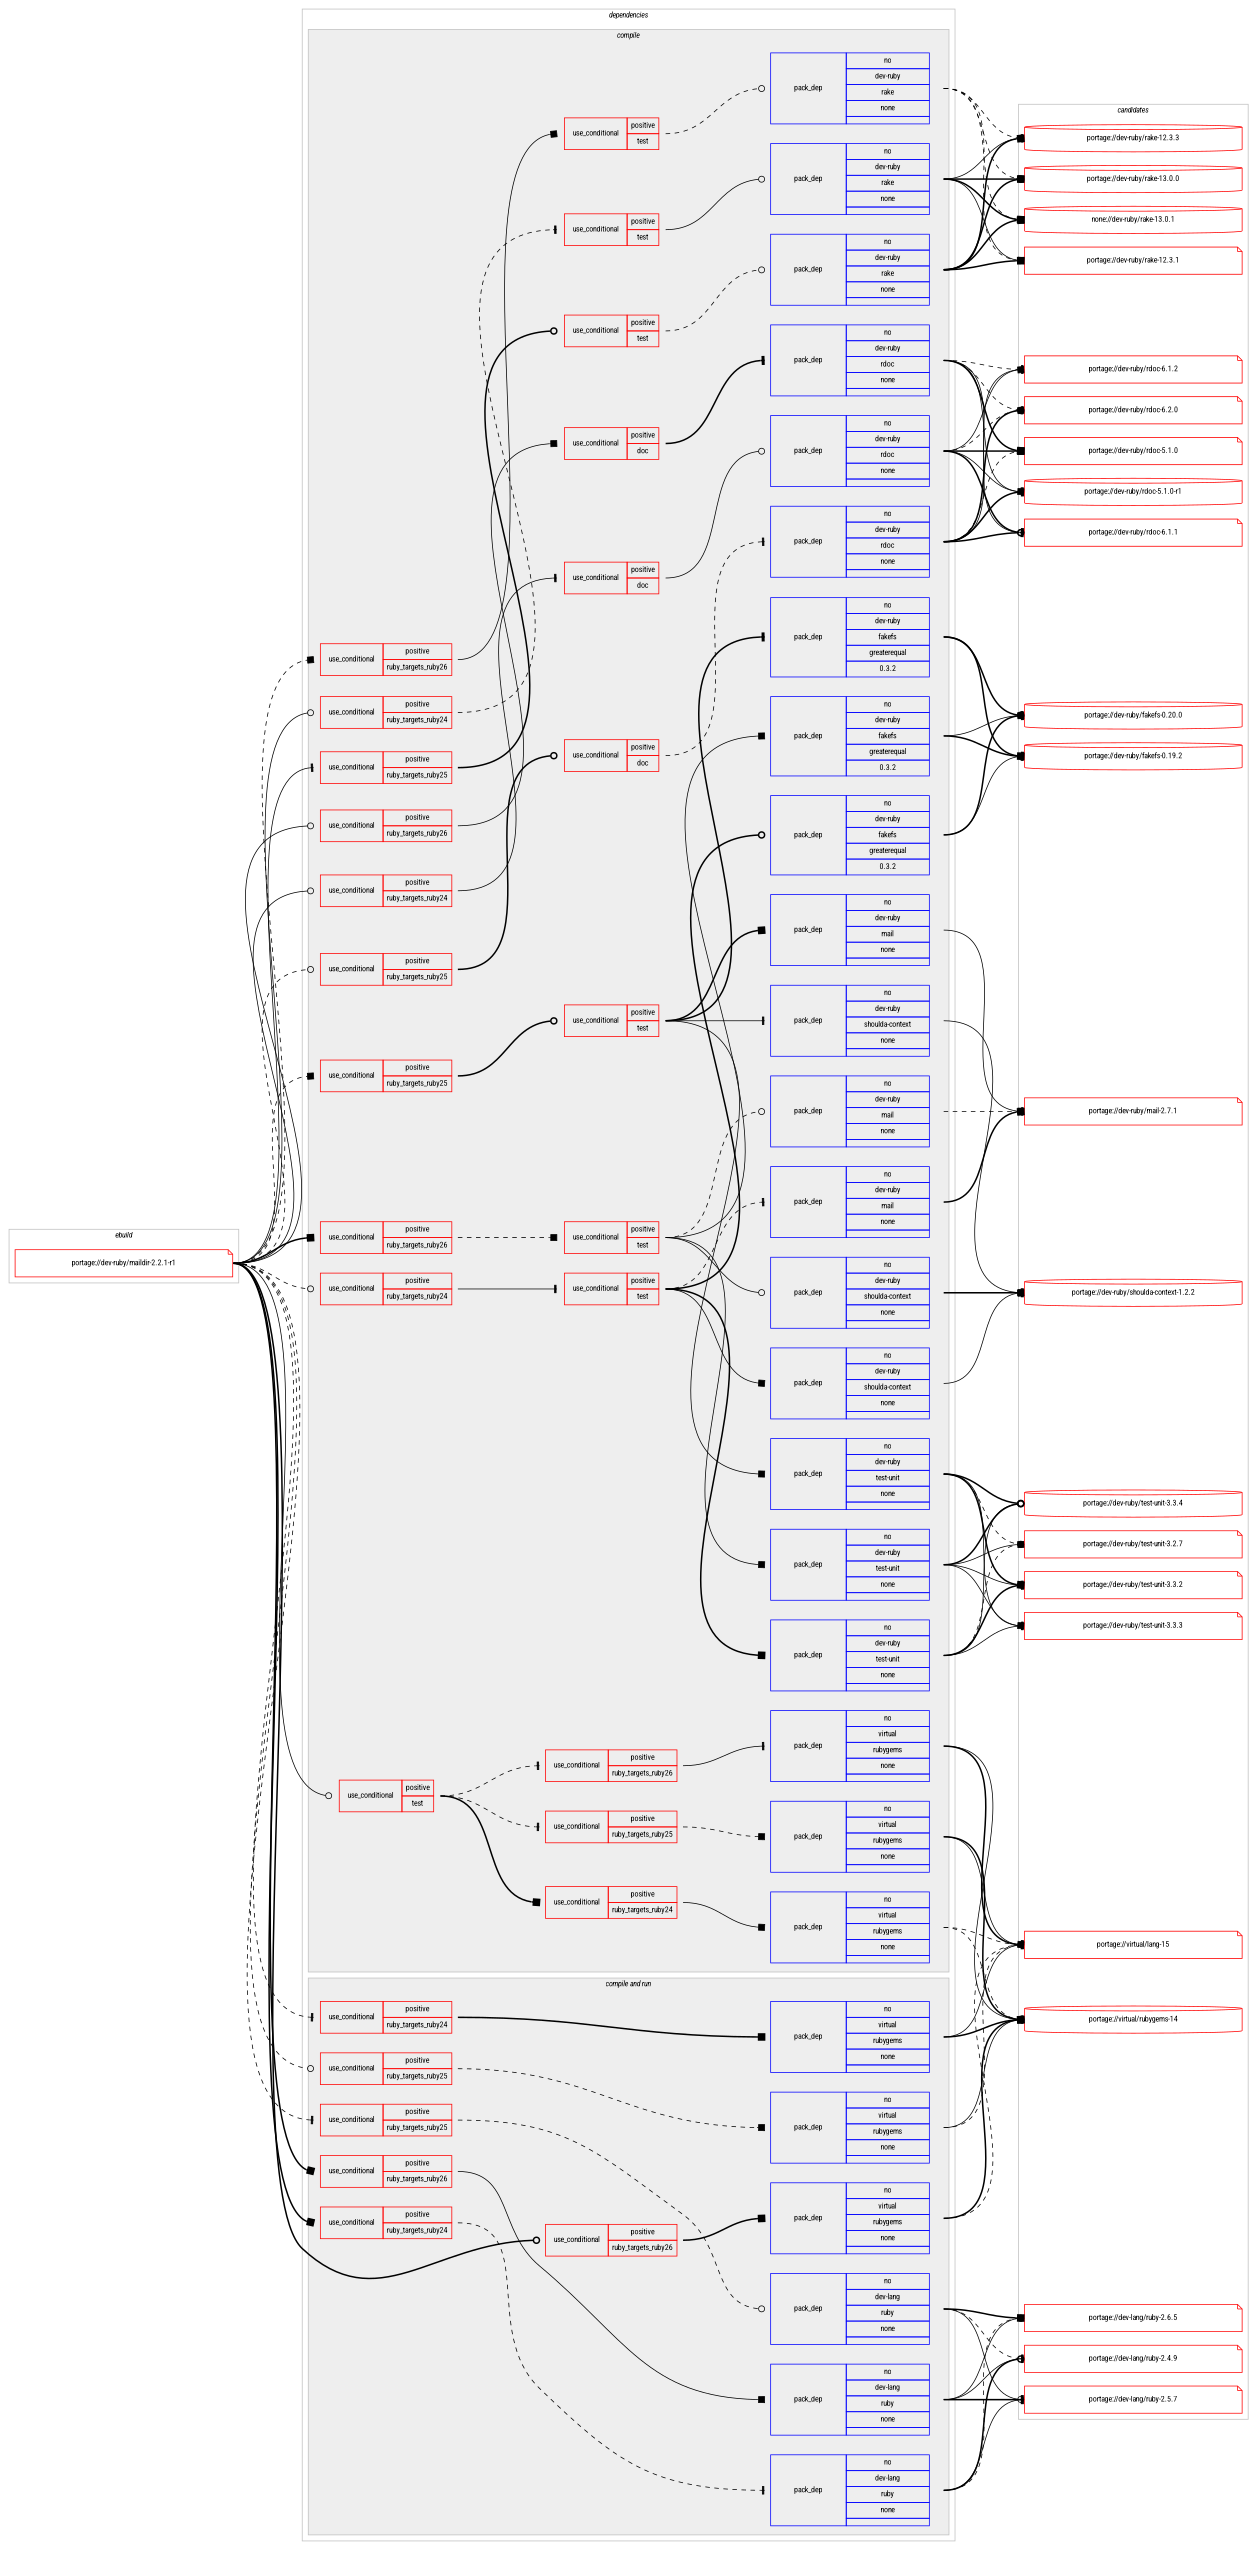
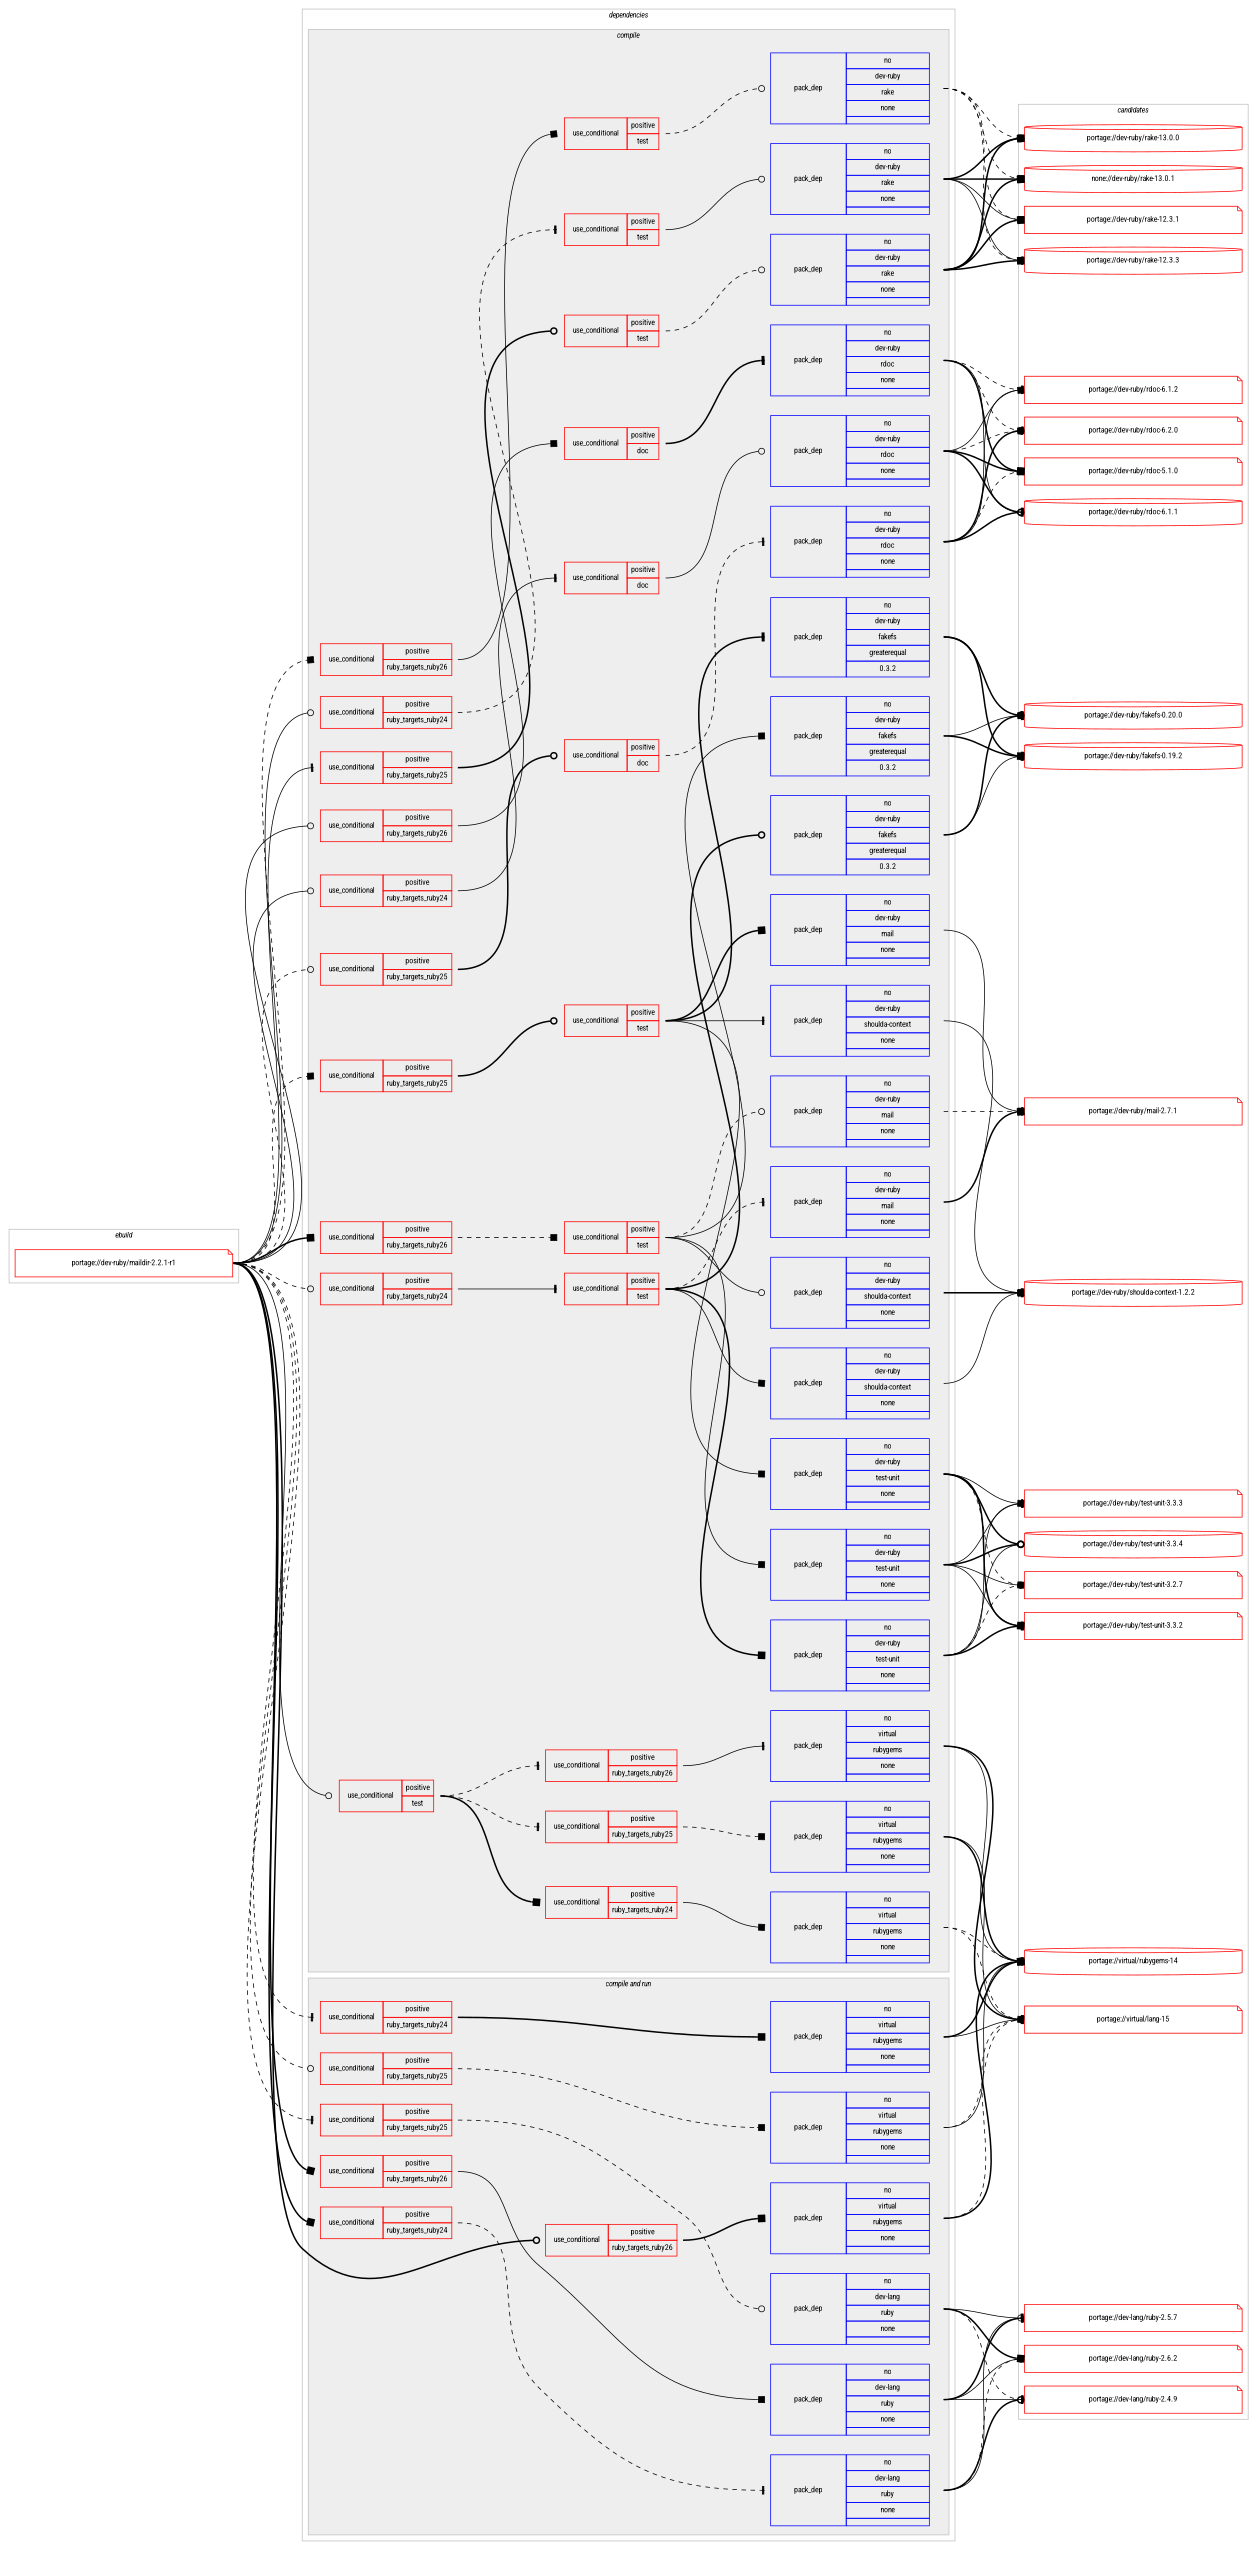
node "portage://dev-ruby/rdoc-5.1.0-r1": removed
node "portage://dev-ruby/rdoc-6.1.1": shape note -> cylinder
node "portage://dev-lang/ruby-2.6.5": label "portage://dev-lang/ruby-2.6.5" -> "portage://dev-lang/ruby-2.6.2"
